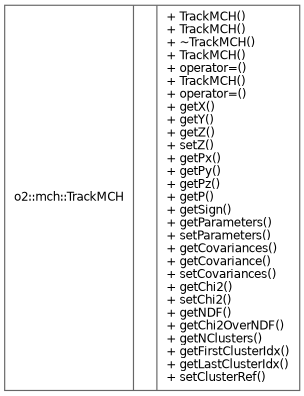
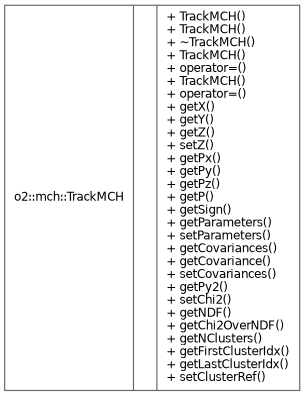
node "o2::mch::TrackMCH": text "+ getChi2()" -> "+ getPy2()"
